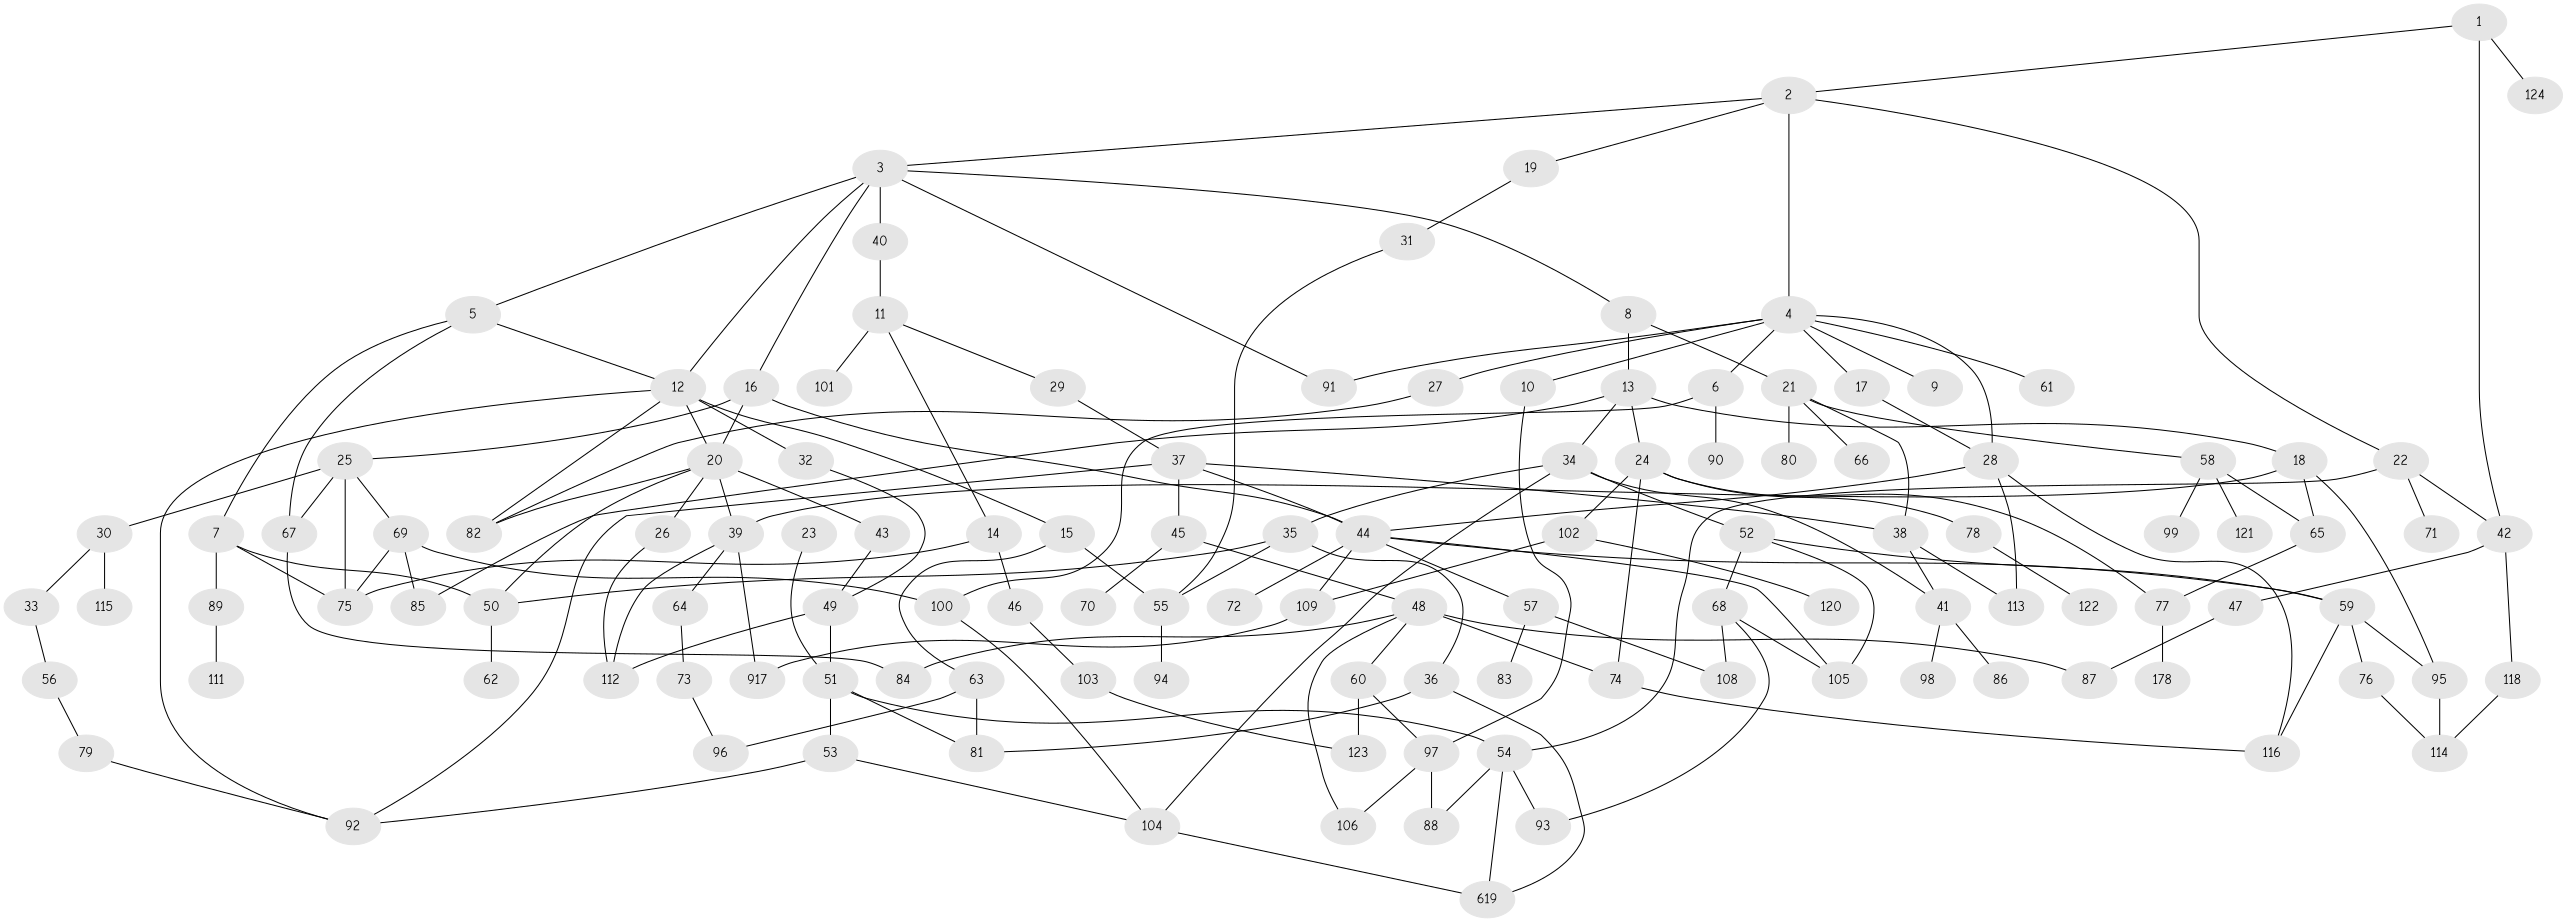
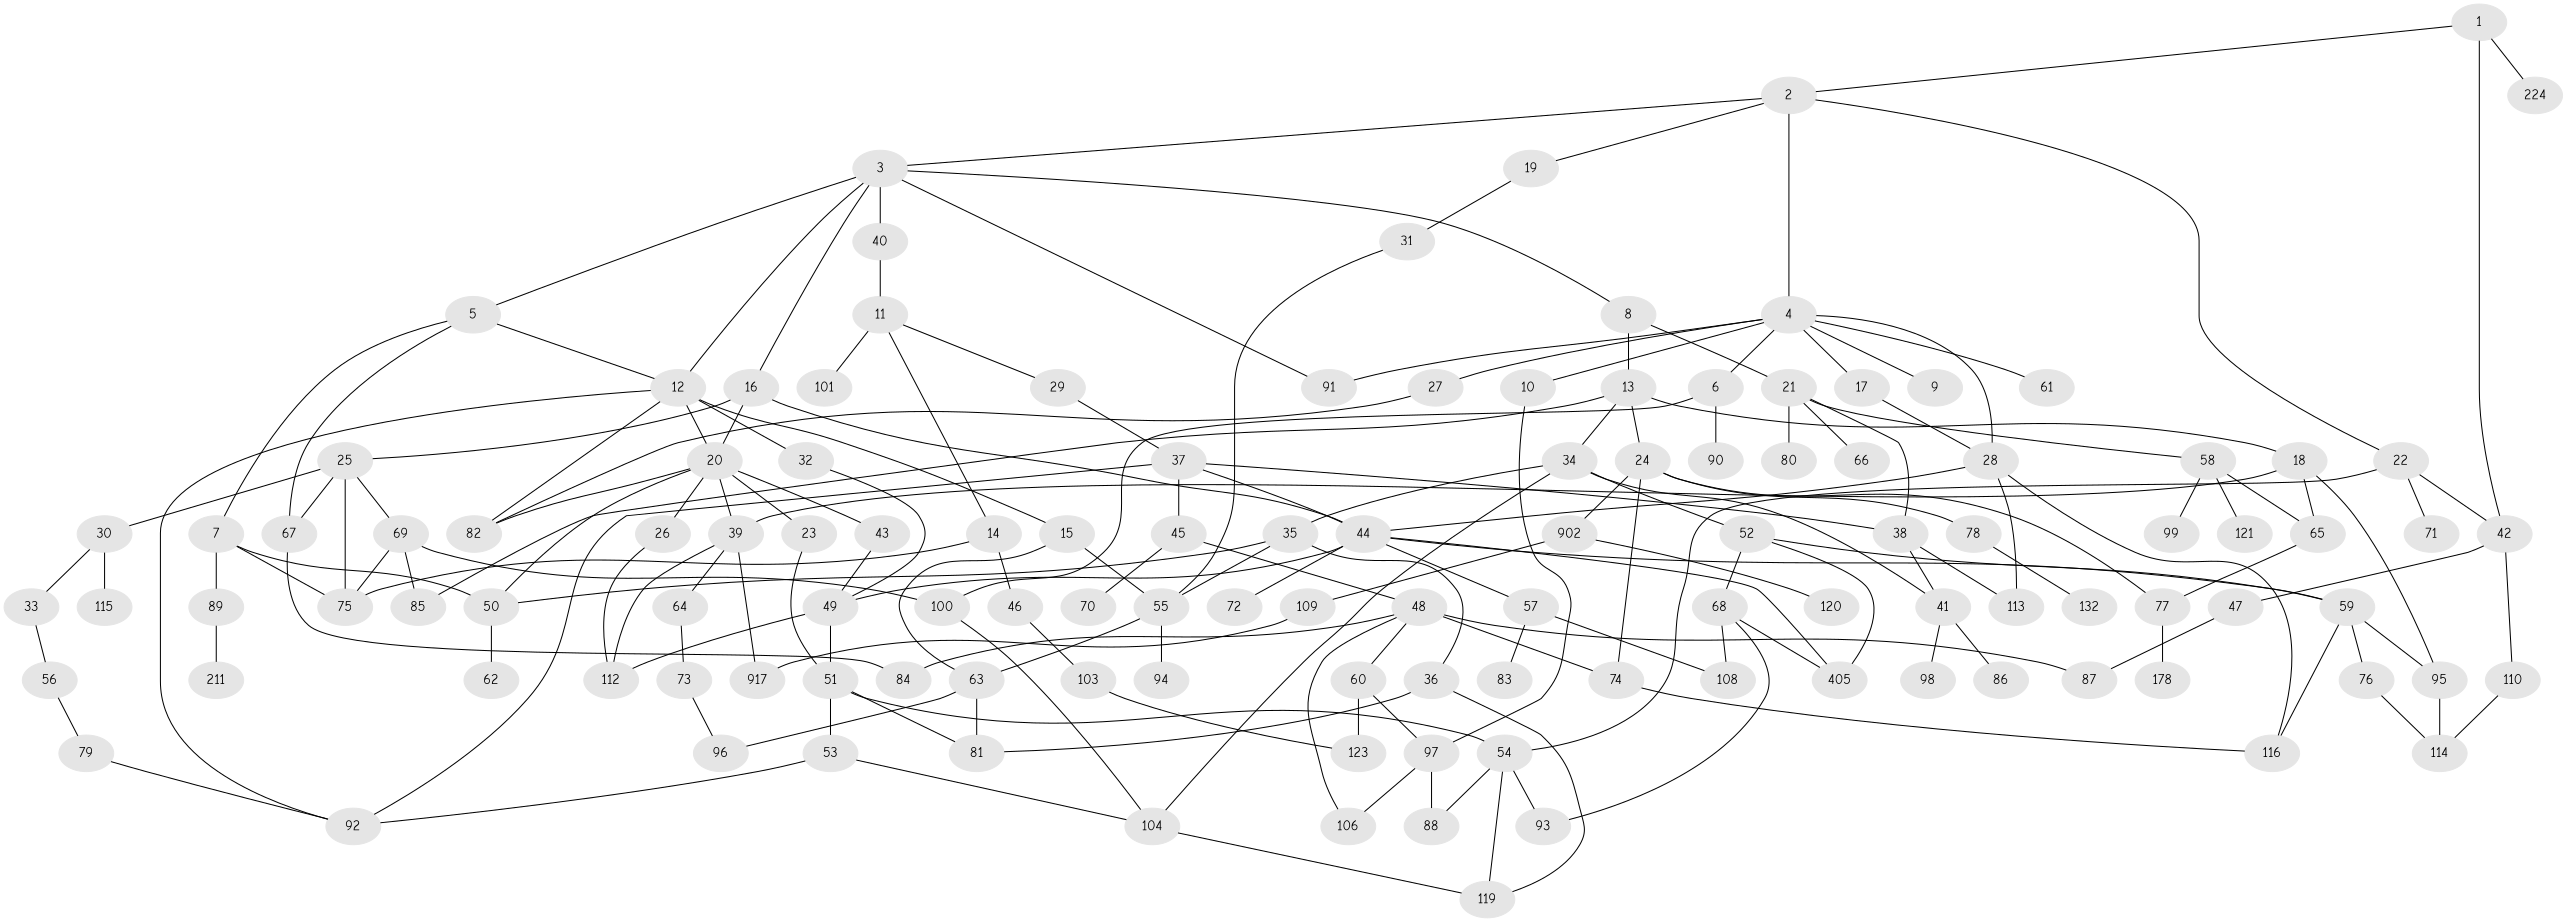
node "124": label "124" -> "224"
edge "20" -- "23": added
node "102": label "102" -> "902"
edge "44" -- "109": now "44" -- "49"
node "122": label "122" -> "132"
edge "55" -- "63": added
node "111": label "111" -> "211"
node "105": label "105" -> "405"
node "118": label "118" -> "110"
node "619": label "619" -> "119"
